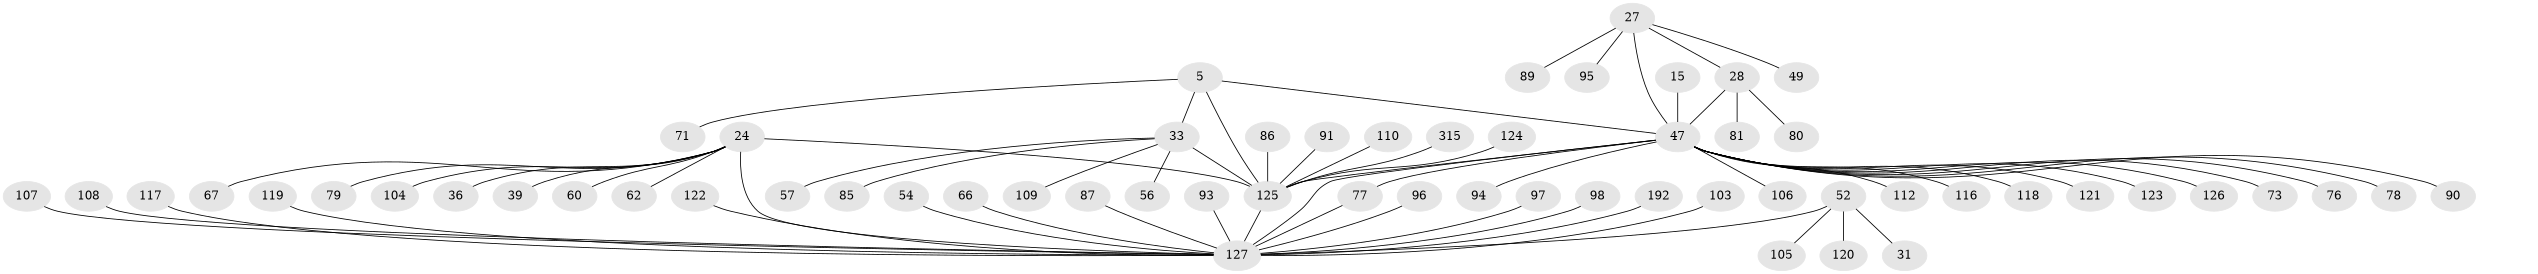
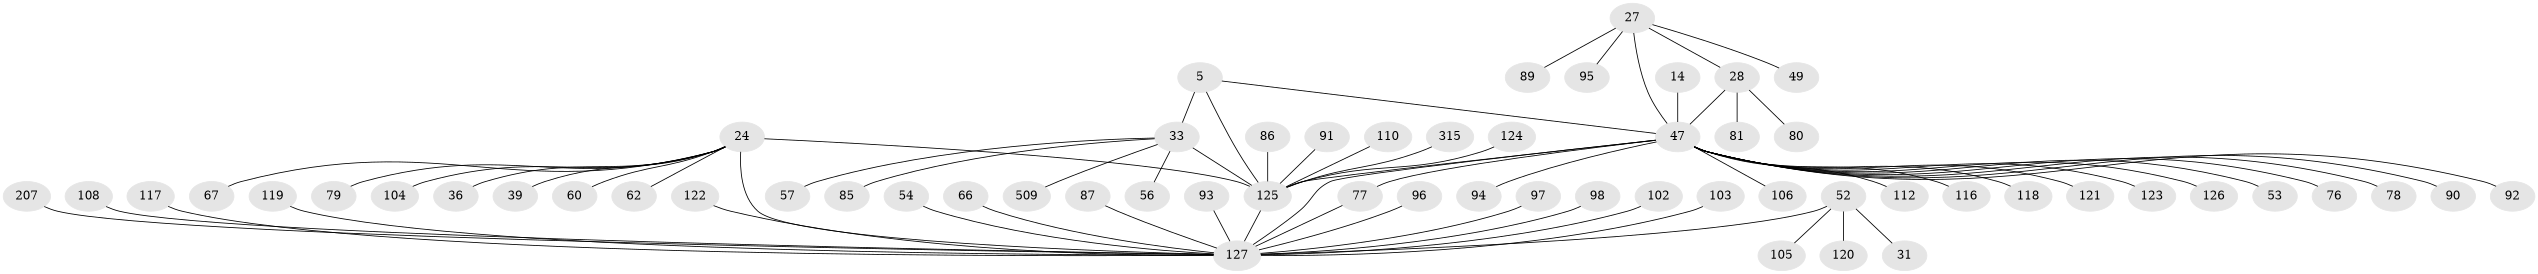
node "15": label "15" -> "14"
node "71": removed
node "107": label "107" -> "207"
node "109": label "109" -> "509"
node "192": label "192" -> "102"
node "73": label "73" -> "53"
node "92": added
